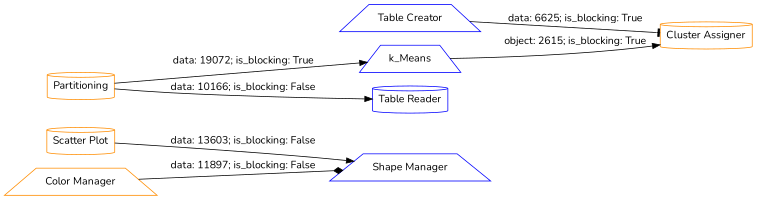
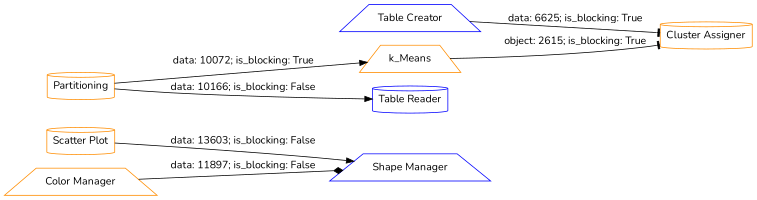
edge "k_Means" -> "Cluster Assigner": arrowhead normal -> tee
node "k_Means": color blue -> darkorange
edge "Partitioning" -> "k_Means": label "data: 19072; is_blocking: True" -> "data: 10072; is_blocking: True"
